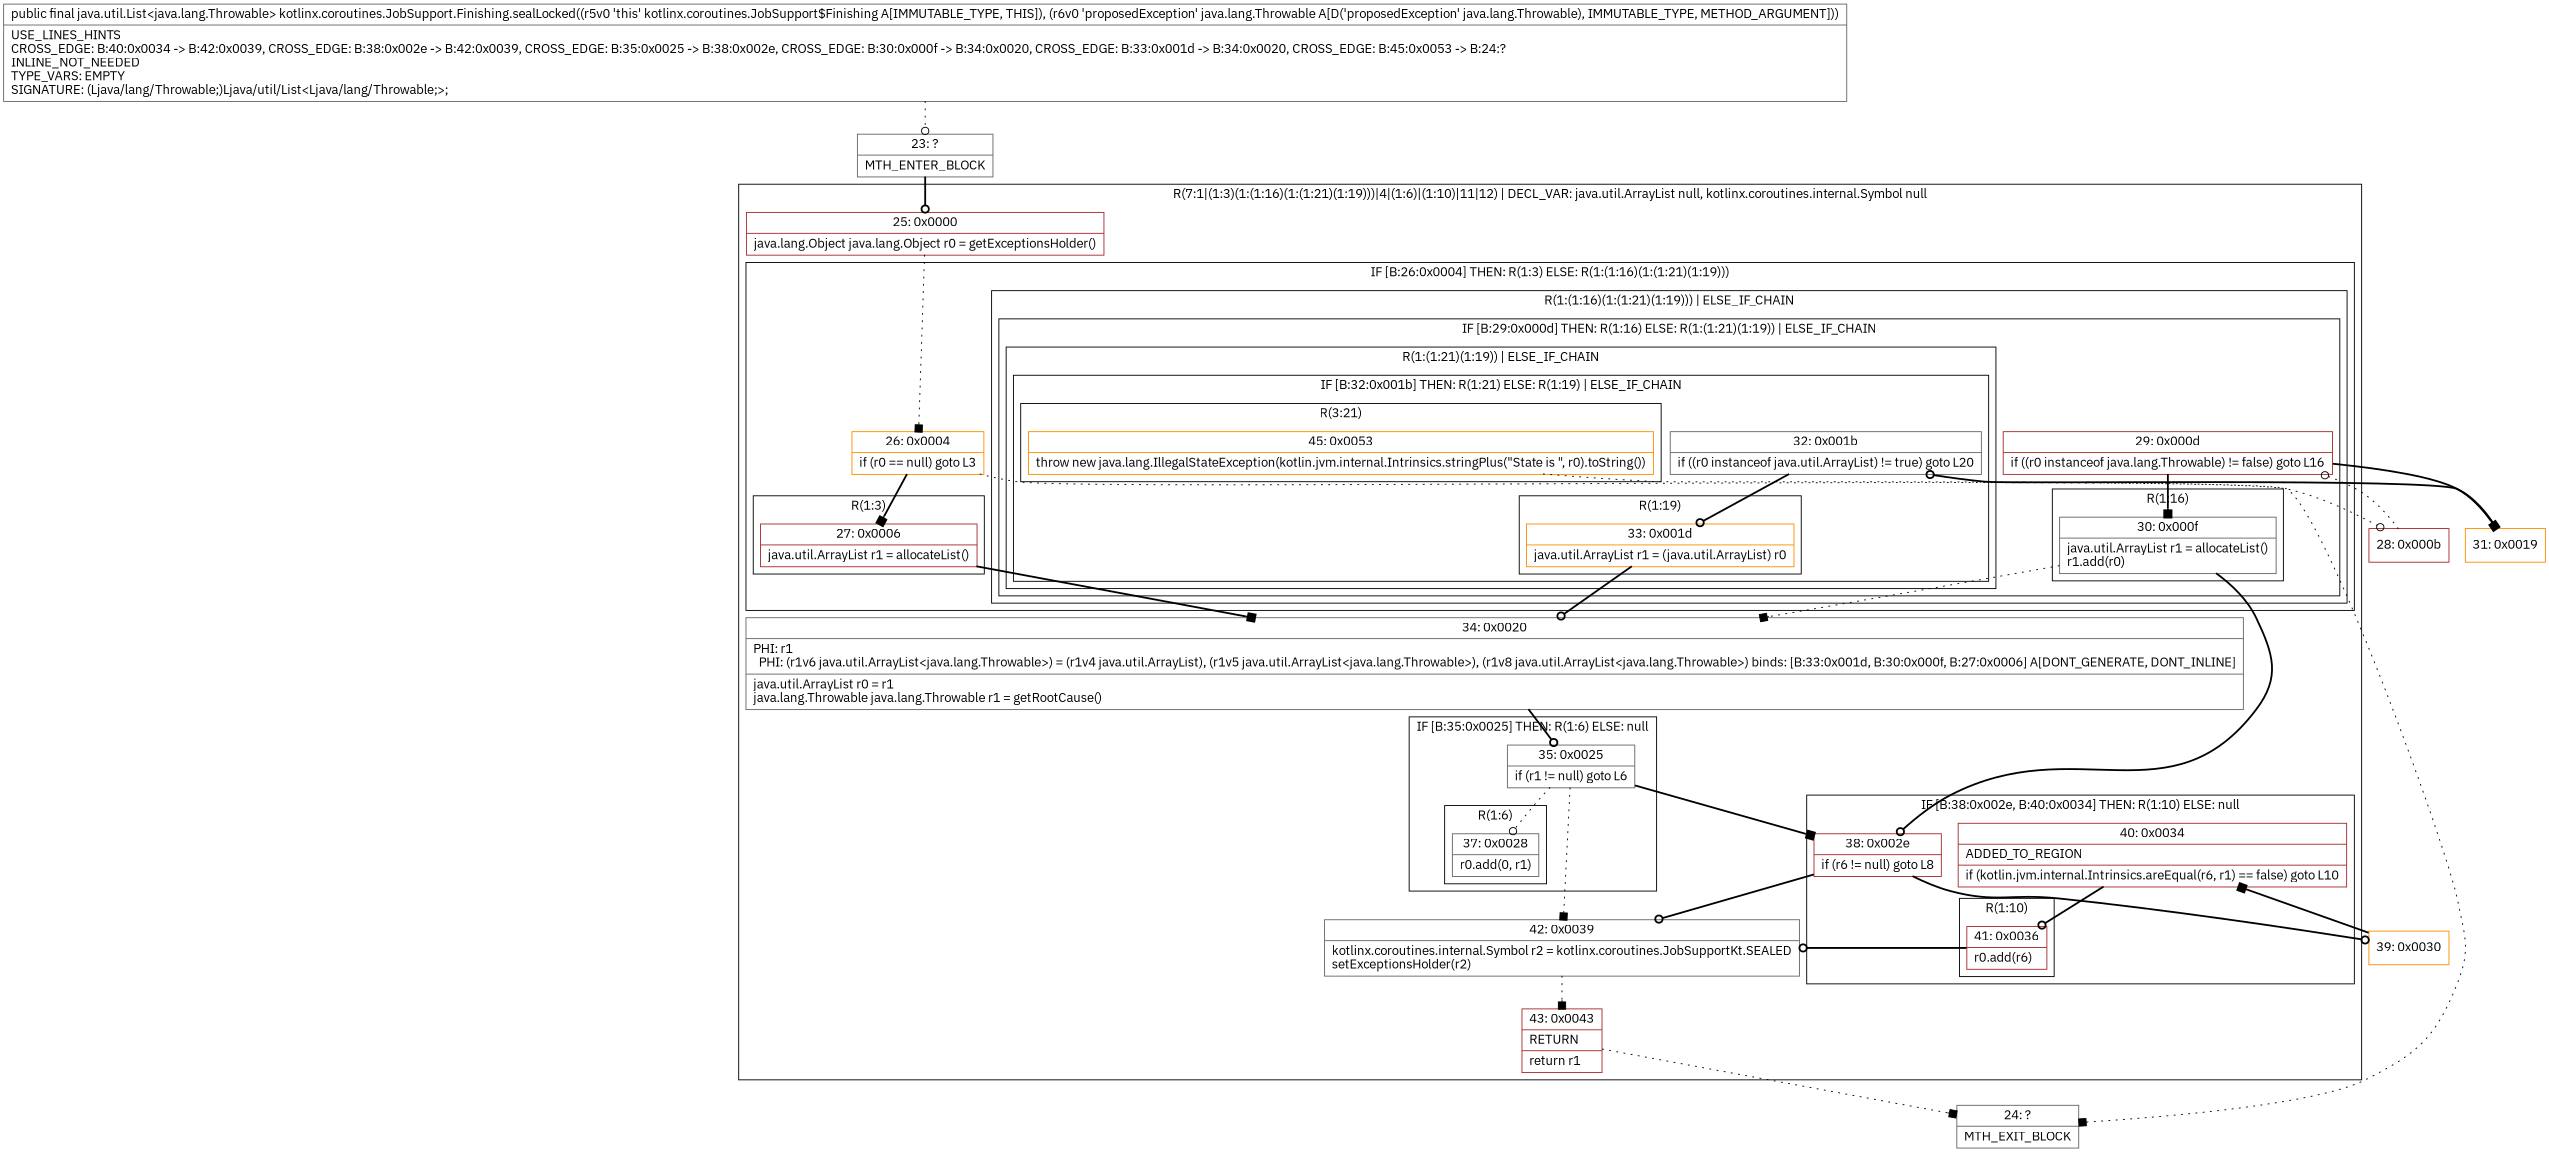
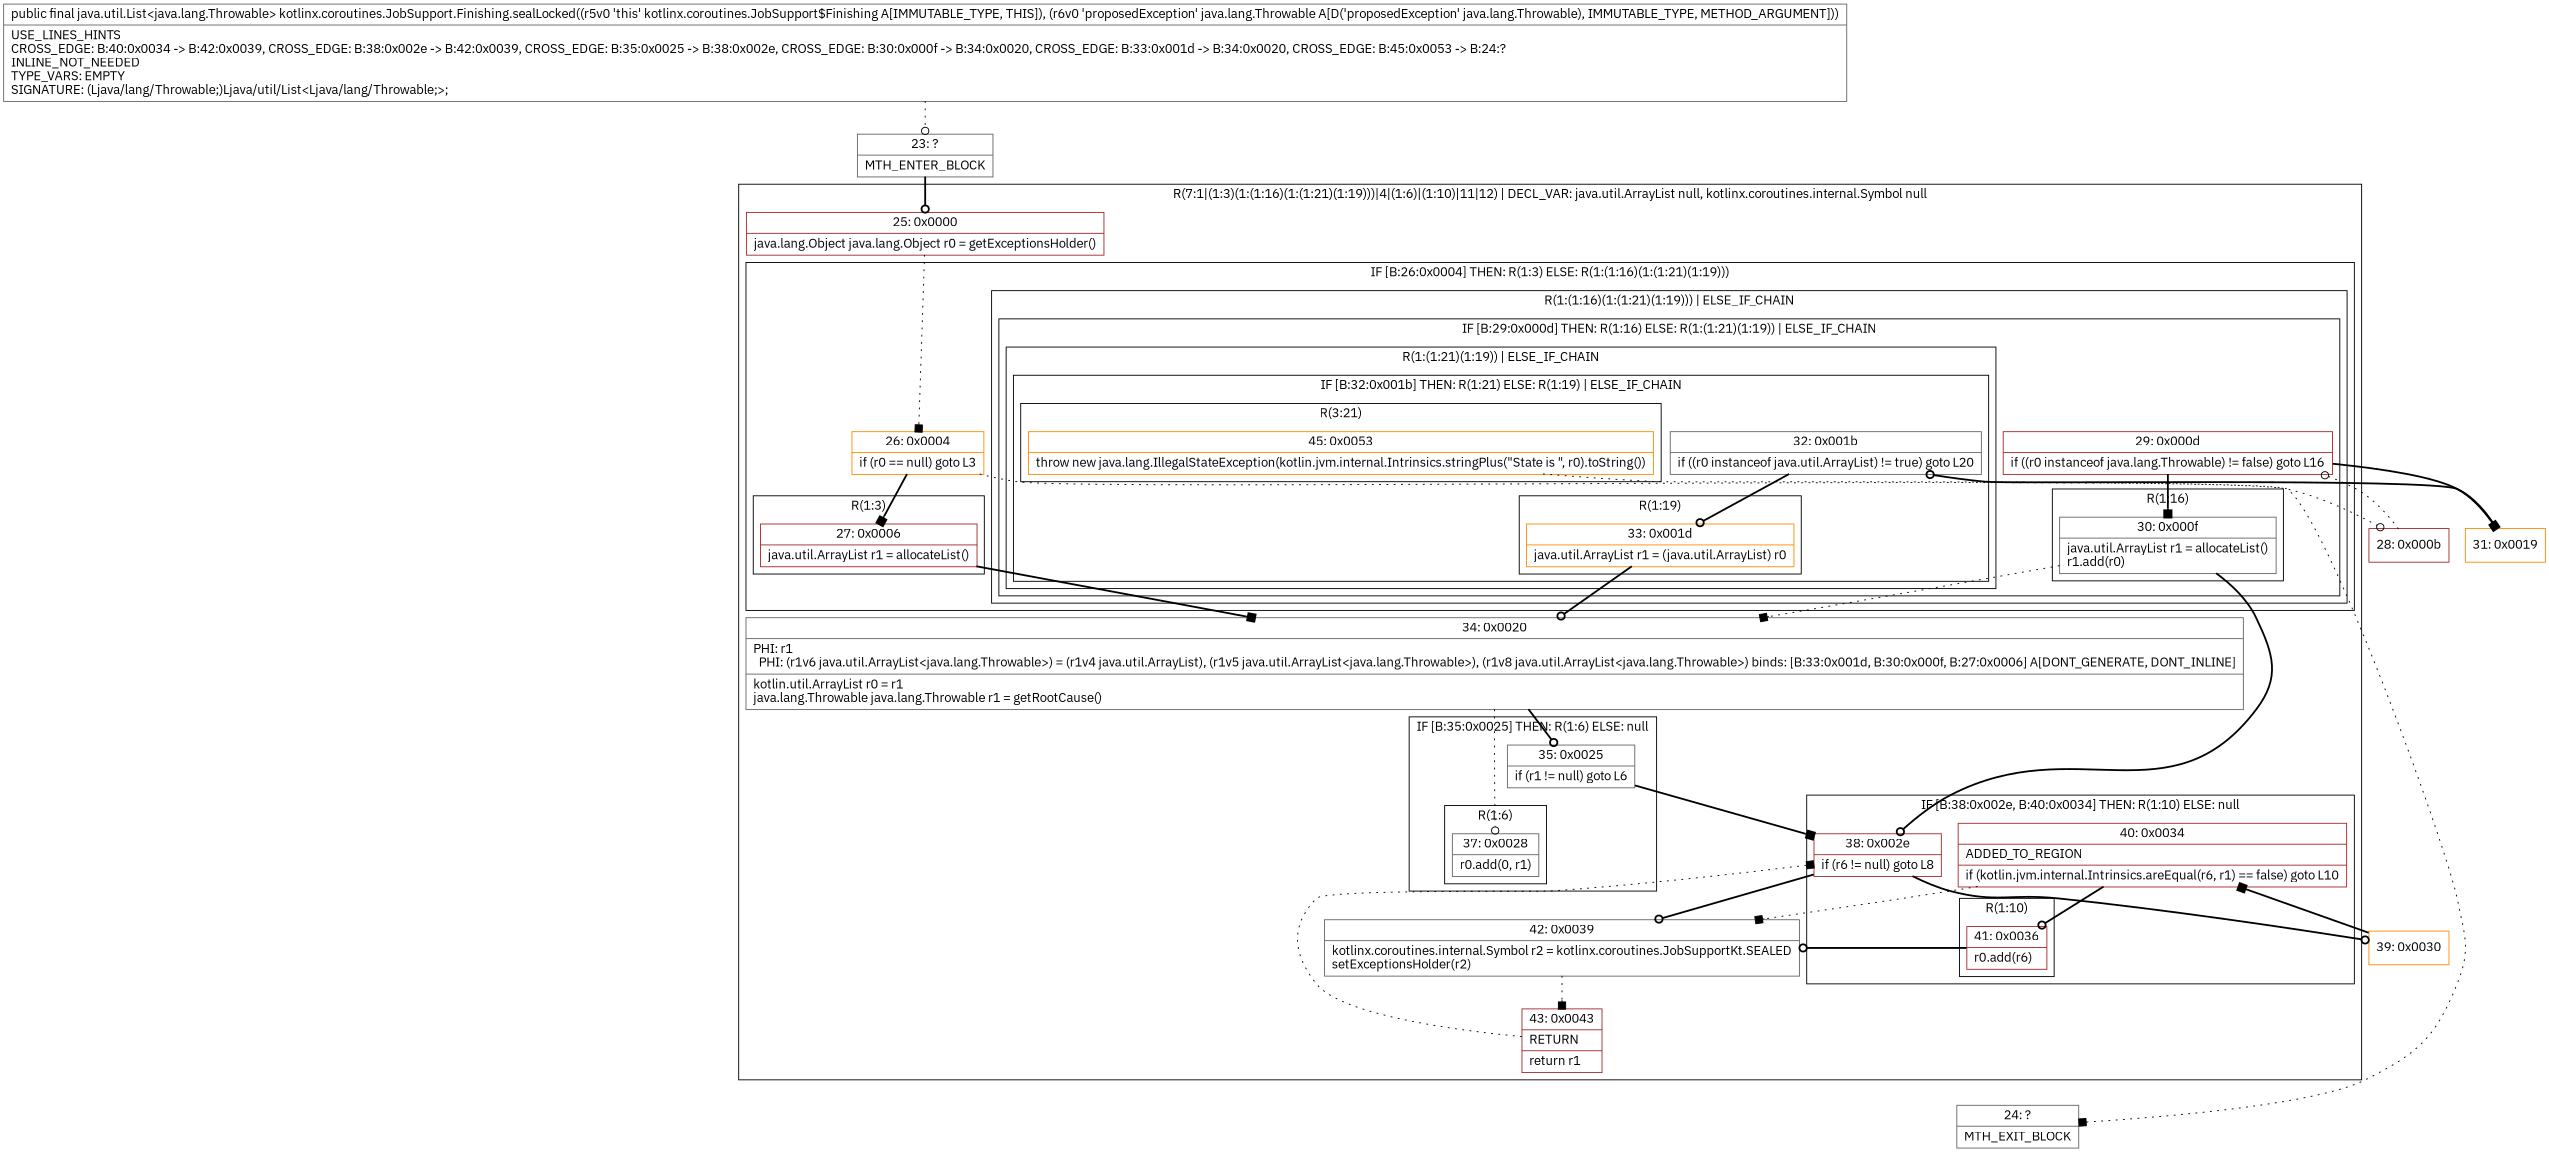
node "34: 0x0020": text "java.util.ArrayList r0 = r1" -> "kotlin.util.ArrayList r0 = r1"
edge "35: 0x0025" -> "37: 0x0028": now "34: 0x0020" -> "37: 0x0028"
edge "35: 0x0025" -> "42: 0x0039": now "40: 0x0034" -> "42: 0x0039"
edge "43: 0x0043" -> "24: ?": now "43: 0x0043" -> "38: 0x002e"
